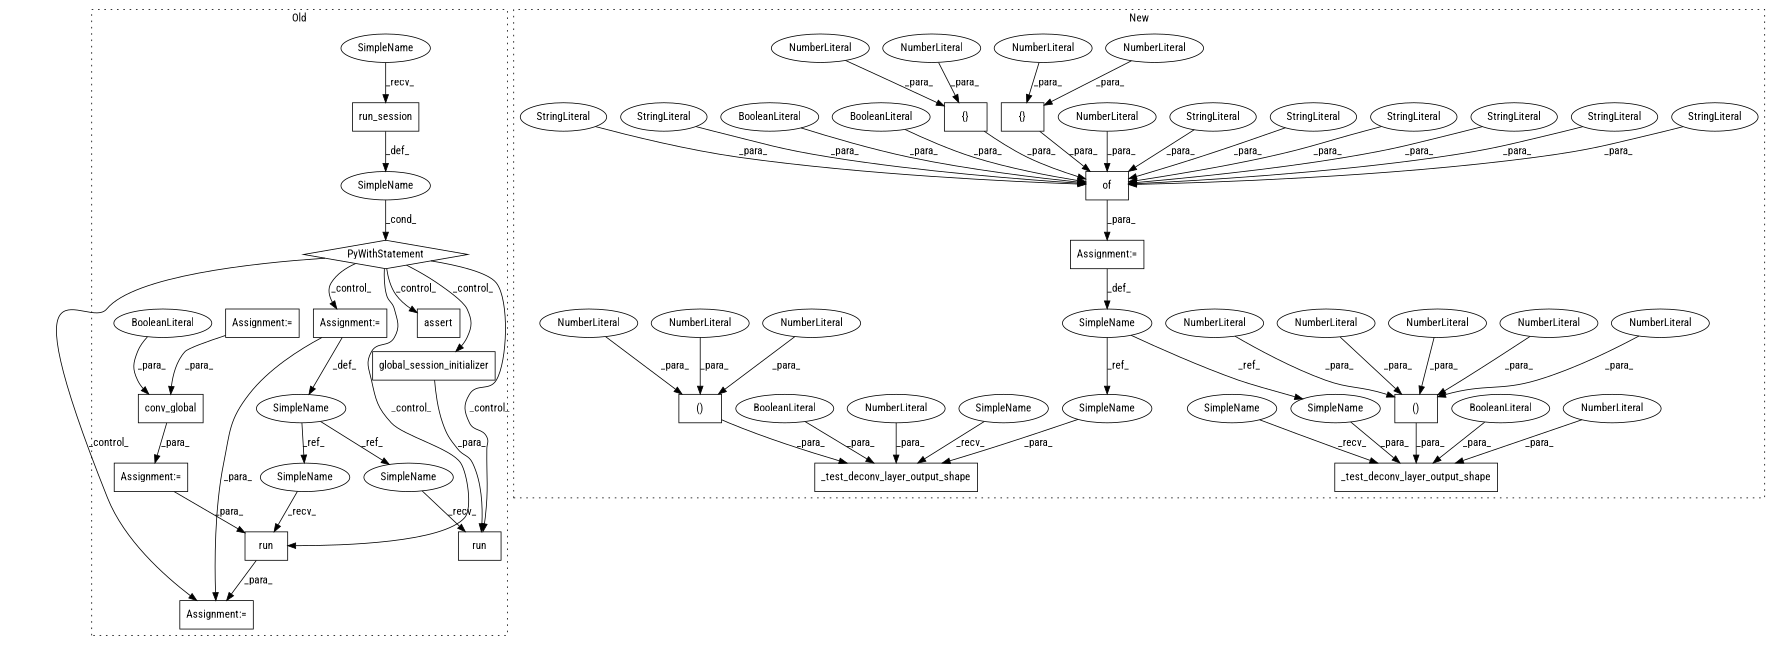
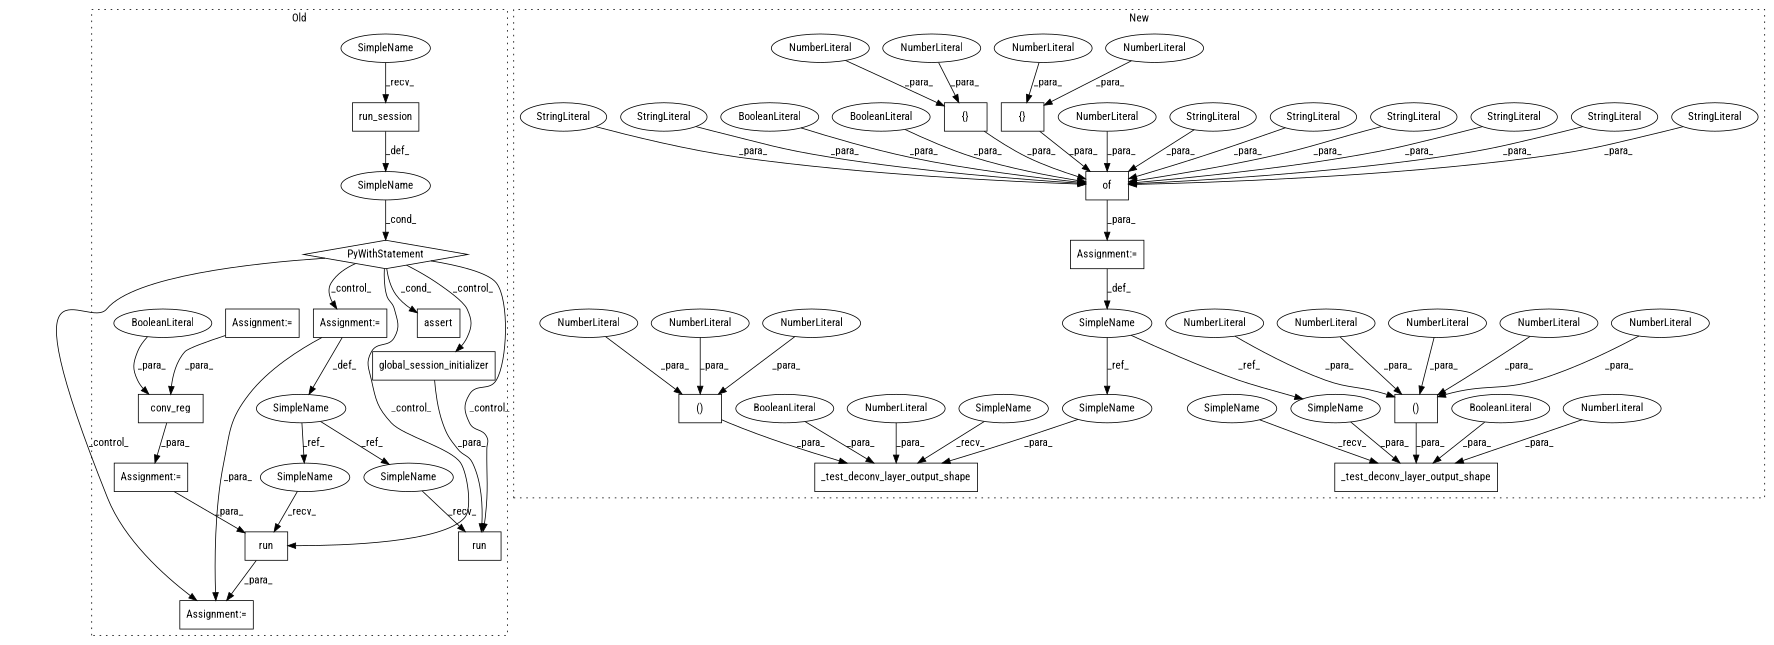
edge "PyWithStatement" -> "assert": label "_control_" -> "_cond_"
node "conv_global": label "conv_global" -> "conv_reg"
